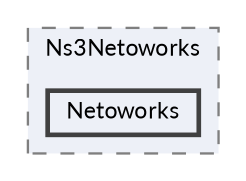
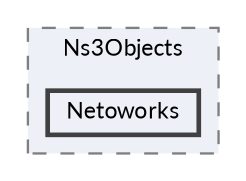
cluster "Ns3Netoworks": label "Ns3Netoworks" -> "Ns3Objects"
